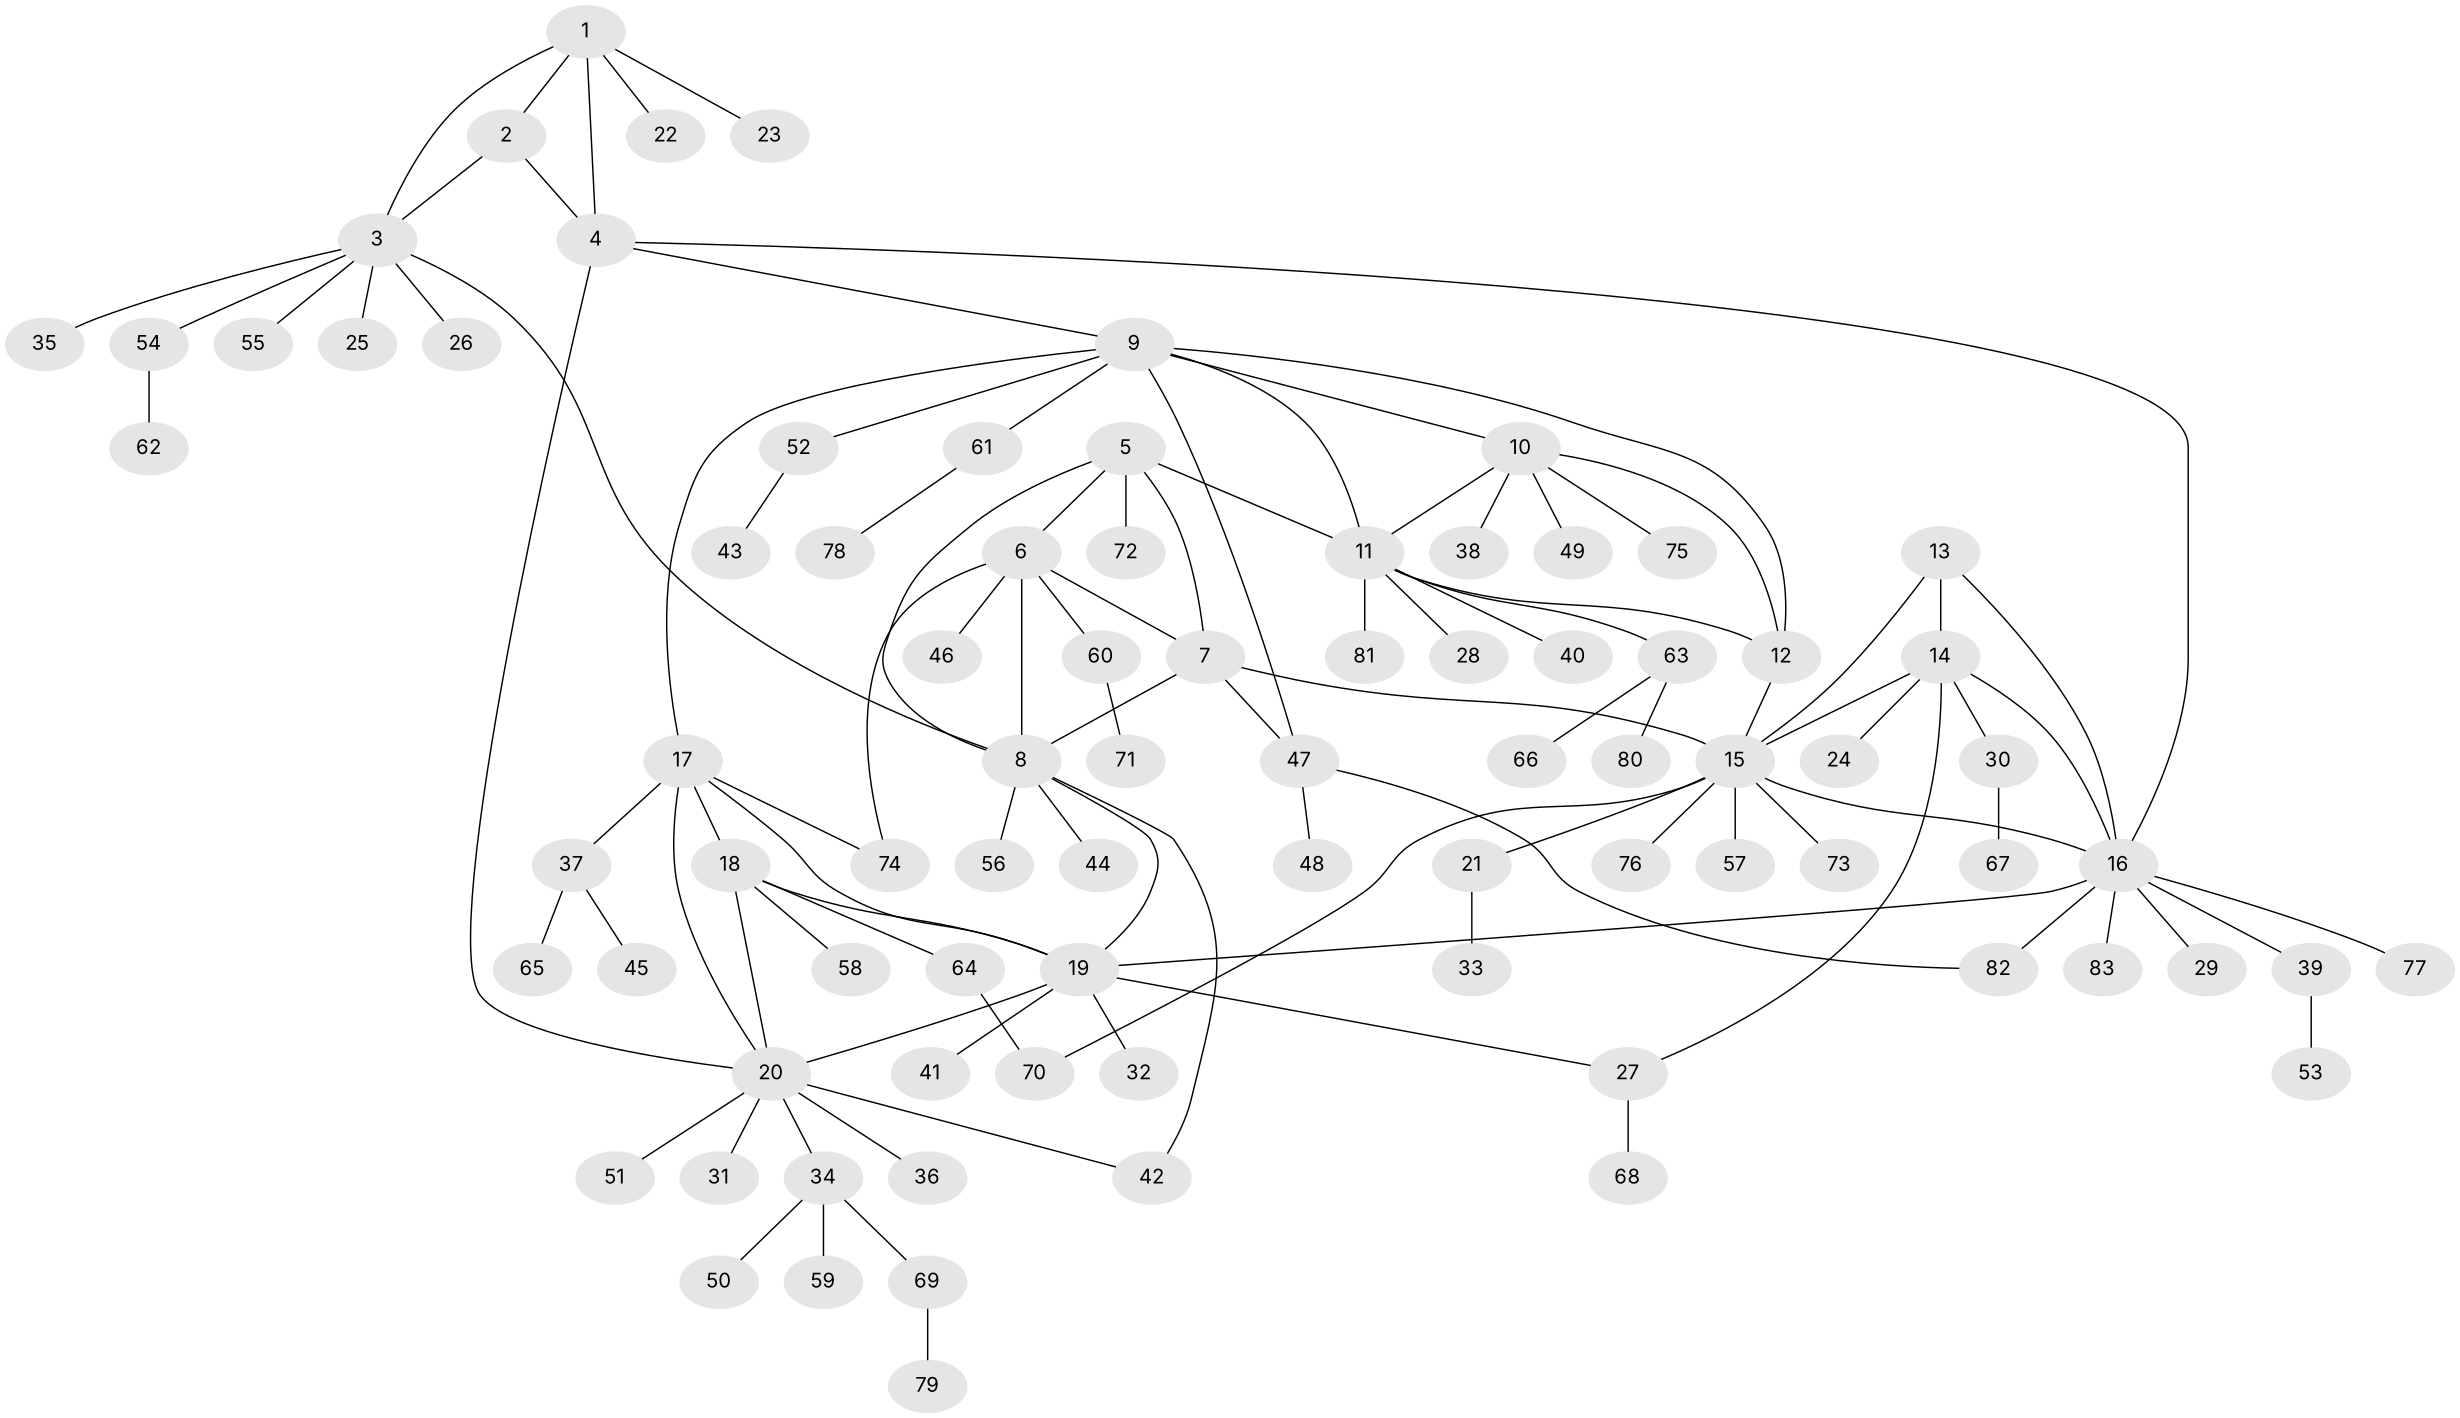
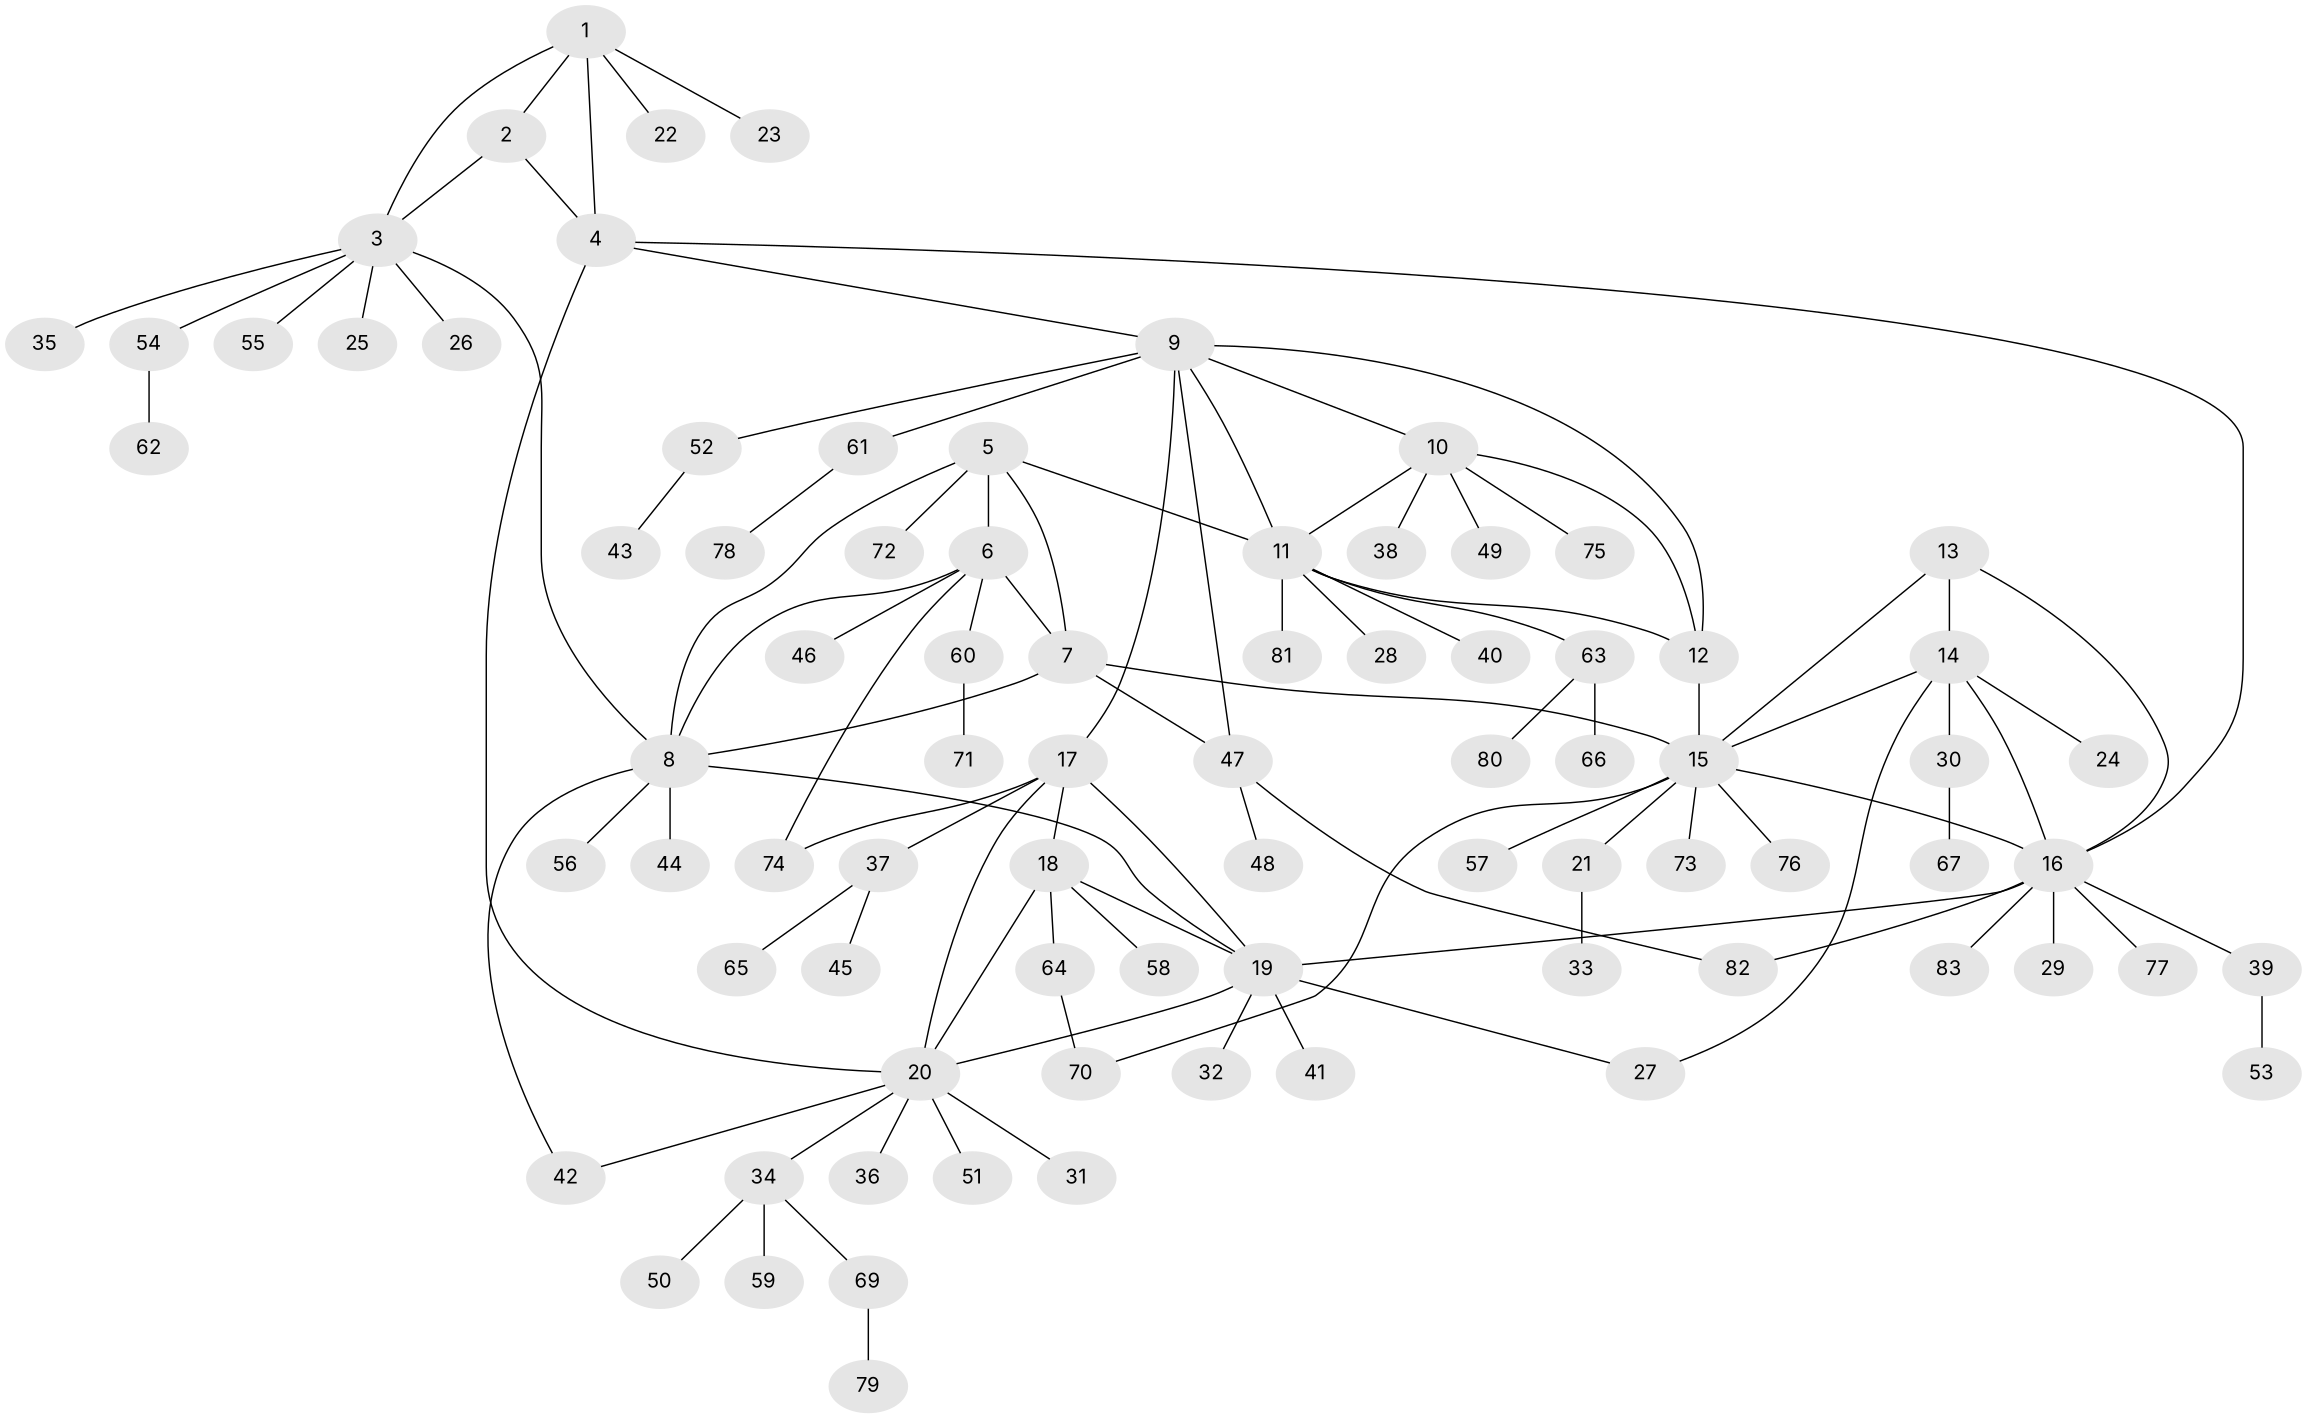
node "68": removed
